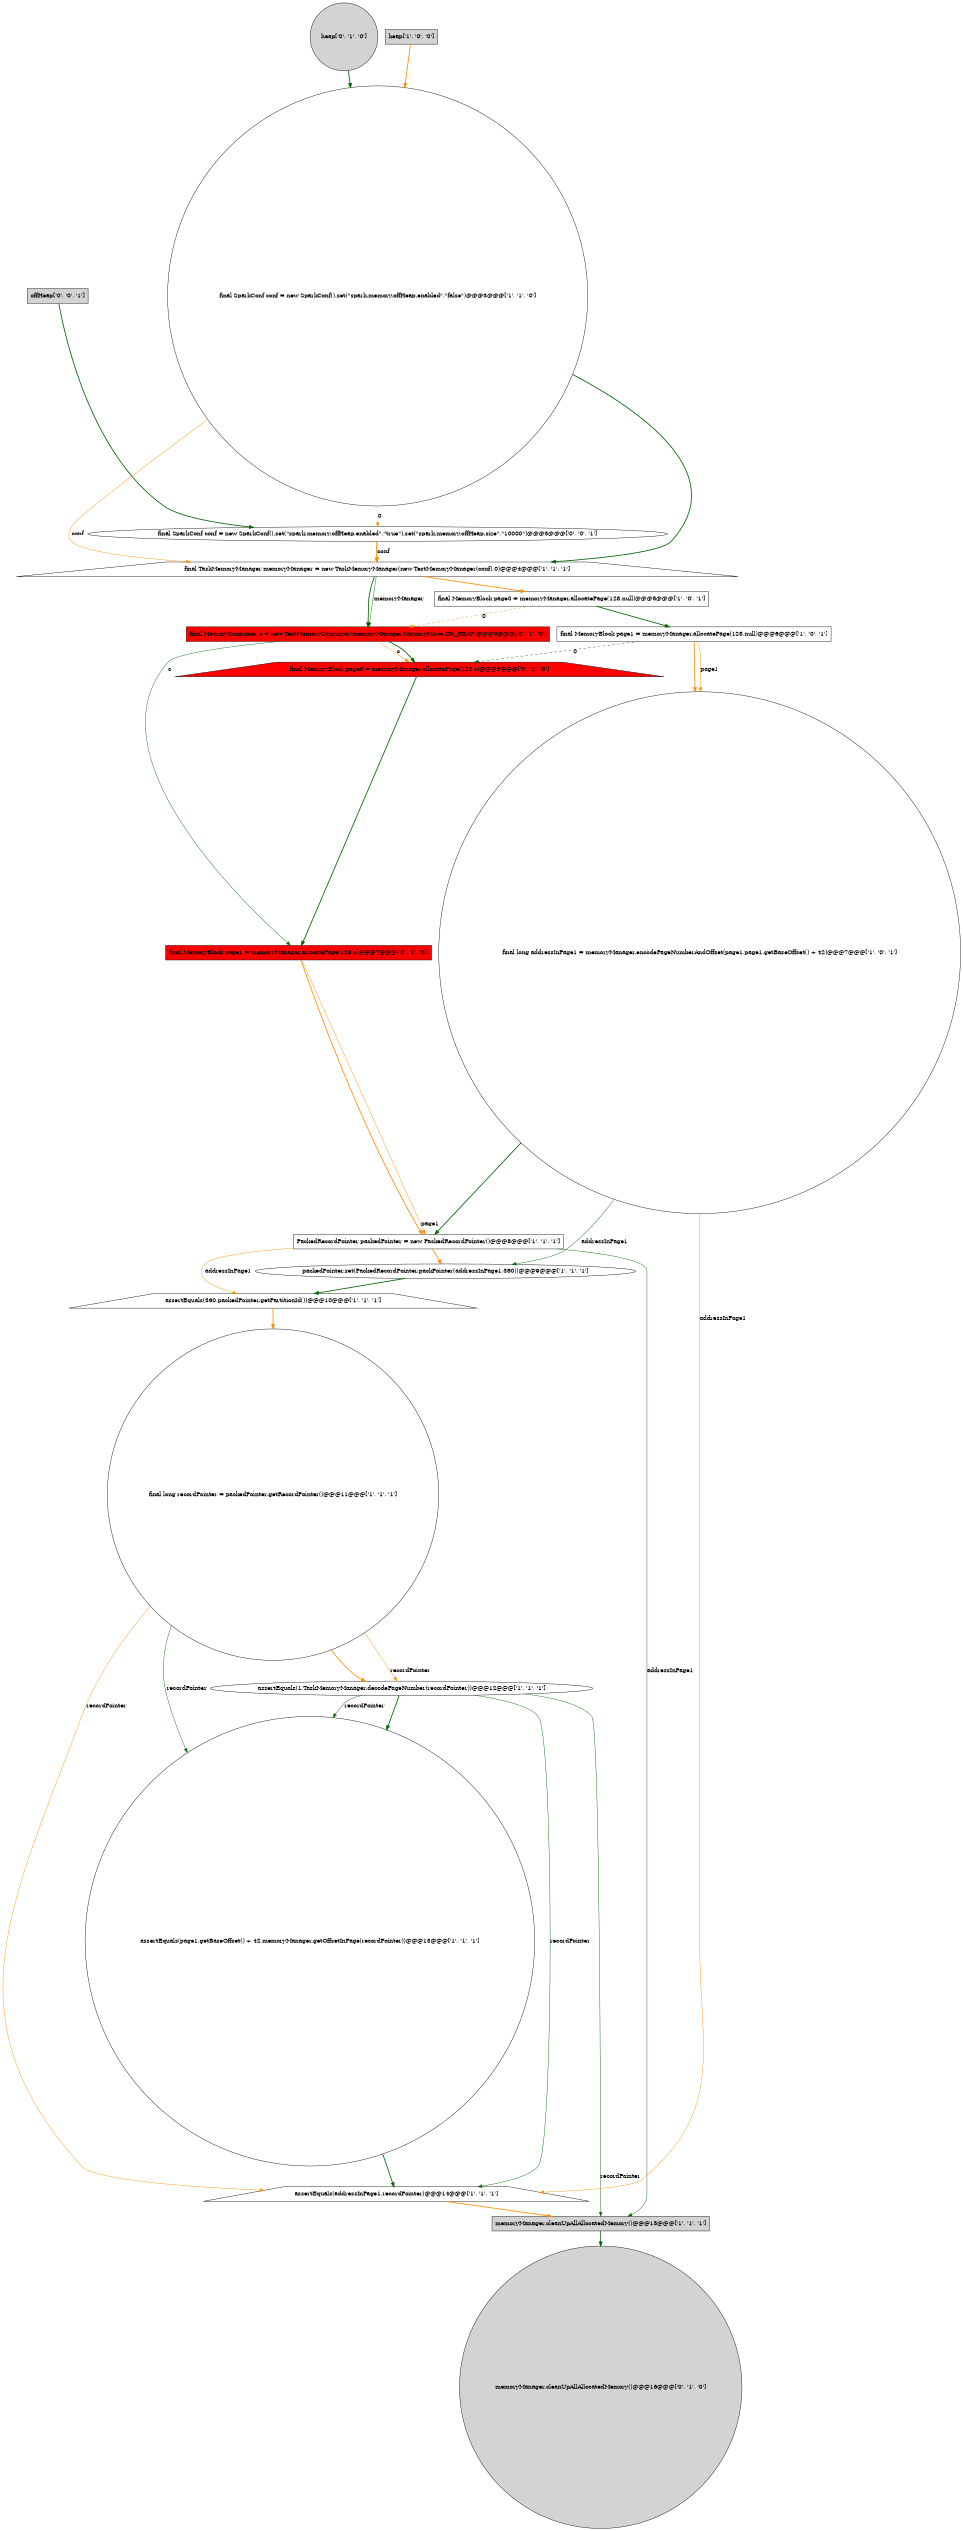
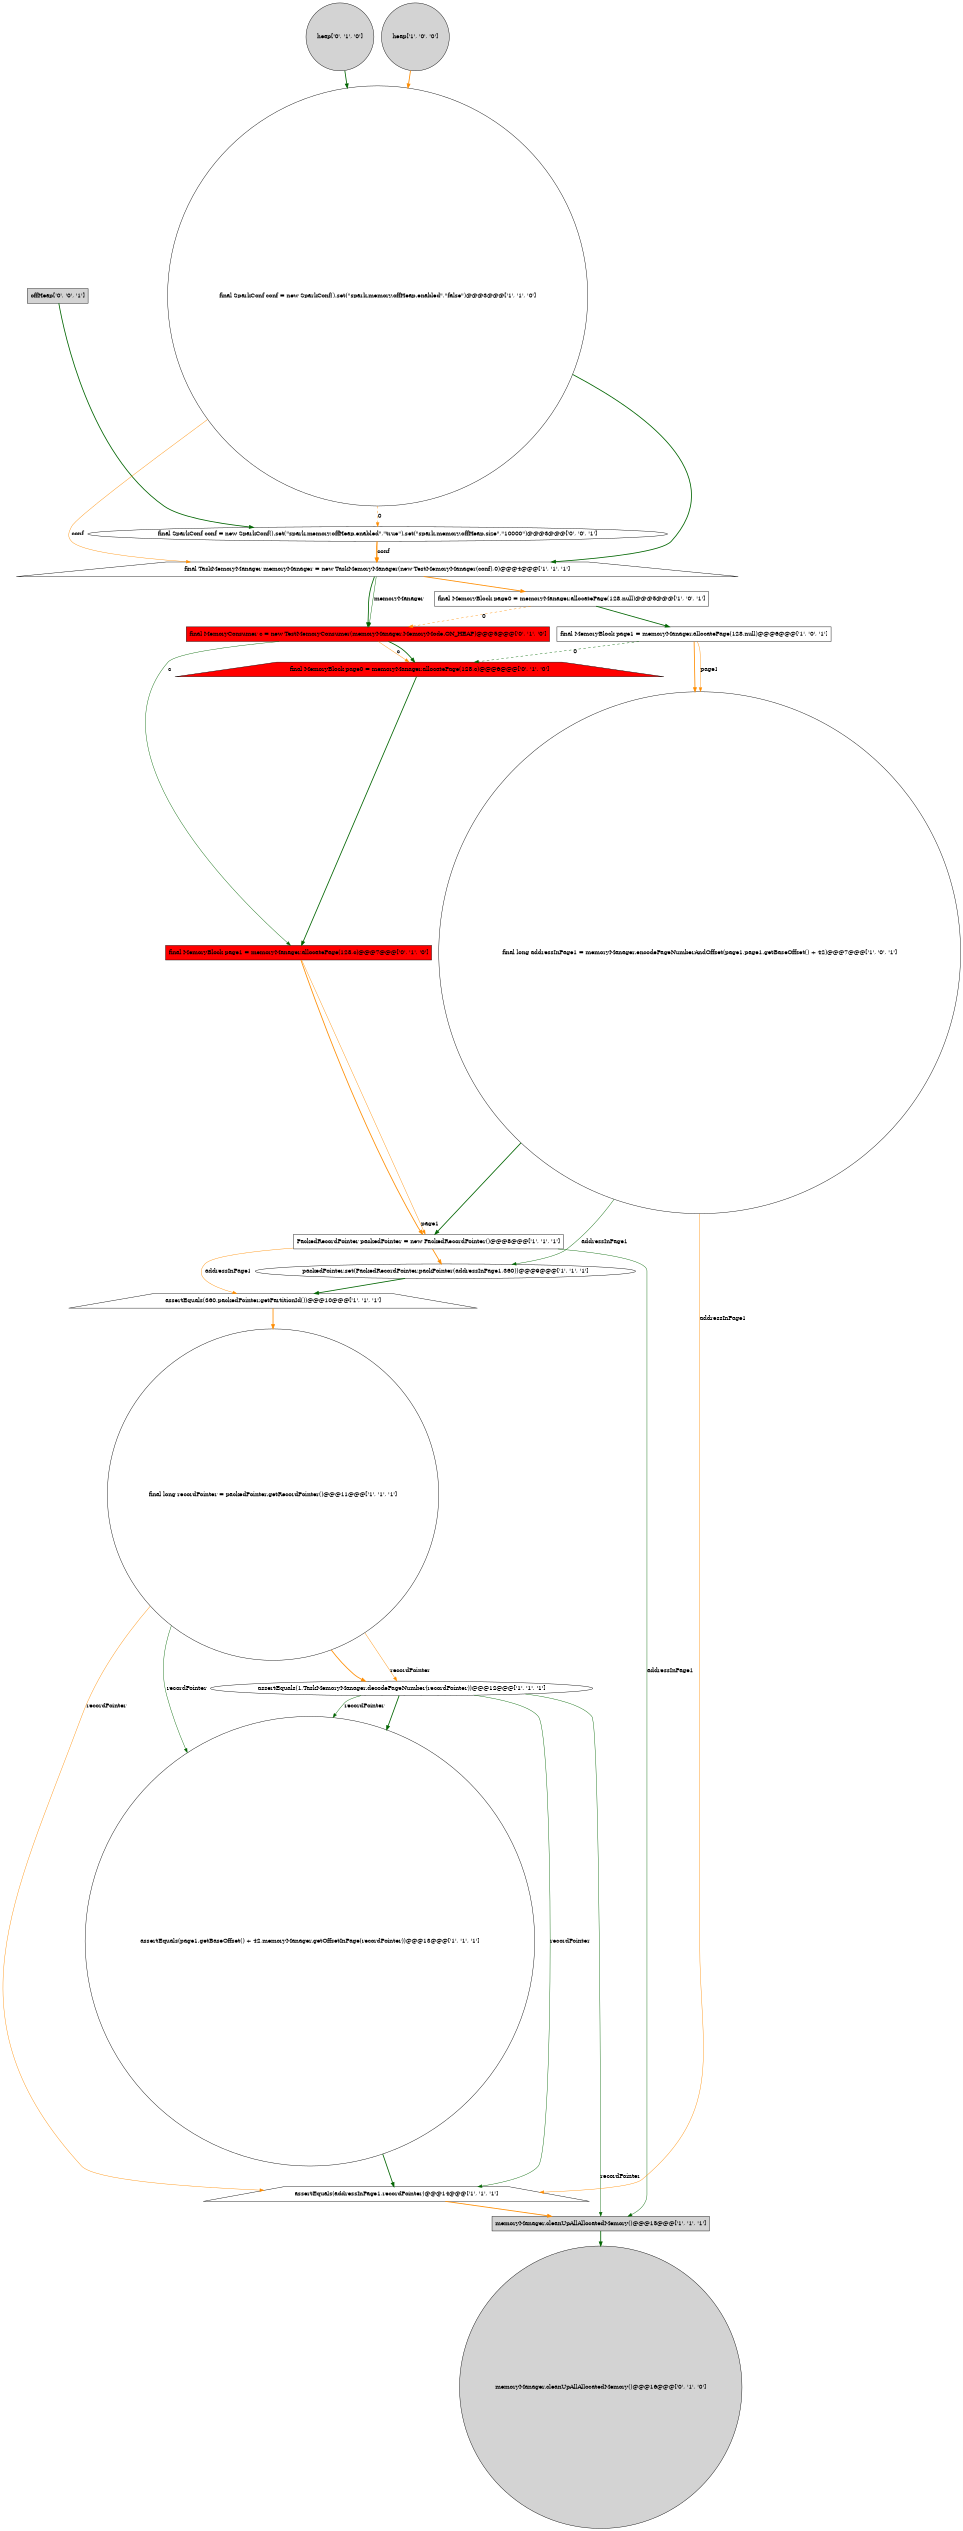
node "heap['1', '0', '0']": shape box -> circle
